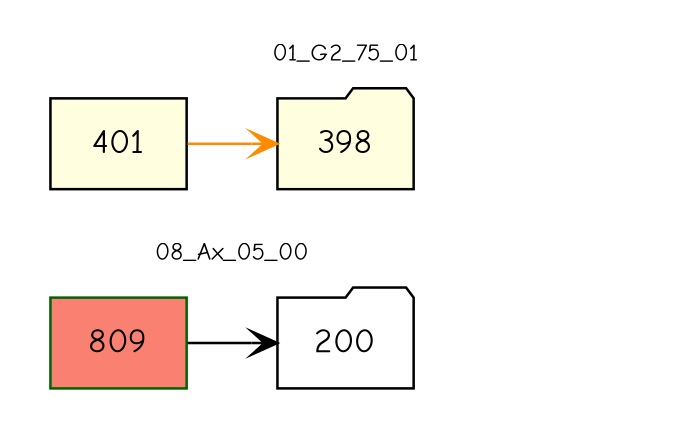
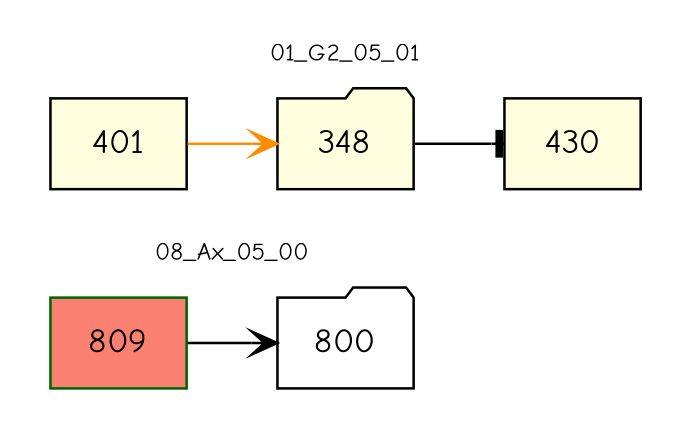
cluster "01_G2_75_01": label "01_G2_75_01" -> "01_G2_05_01"
node "398": label "398" -> "348"
node "430": added
node "200": label "200" -> "800"
